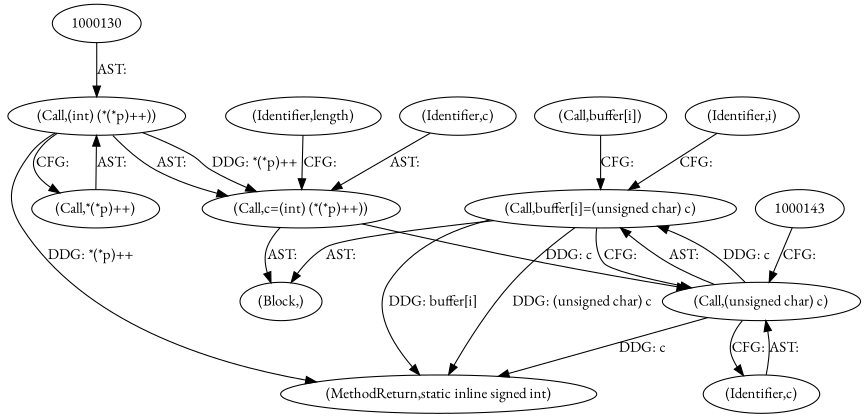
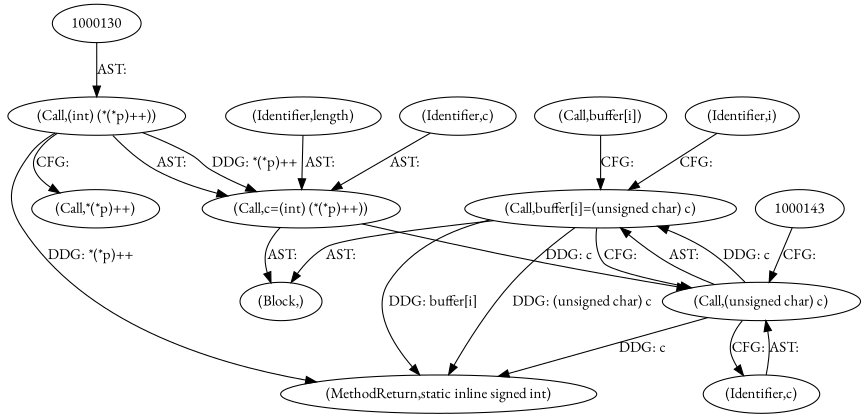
edge "(Identifier,length)" -> "(Call,c=(int) (*(*p)++))": label "CFG: " -> "AST: "
edge "(Call,*(*p)++)" -> "(Call,(int) (*(*p)++))": removed, label "AST:"
